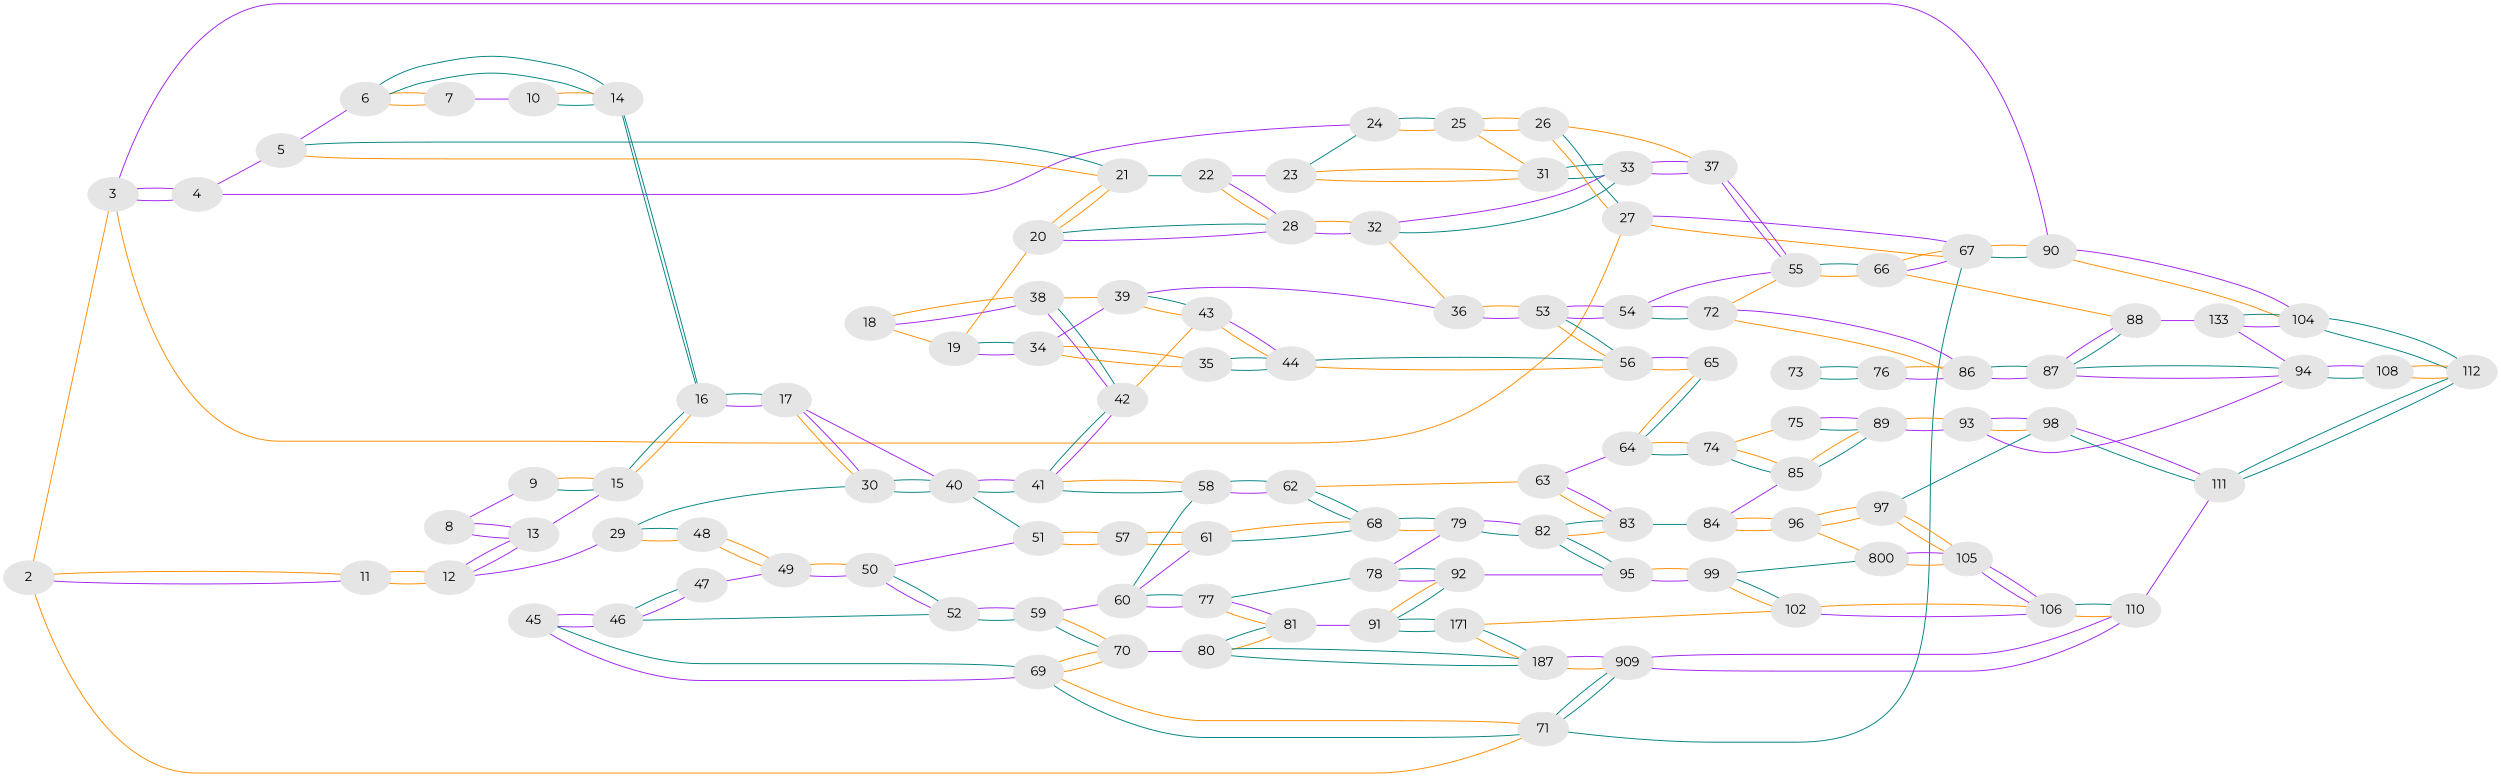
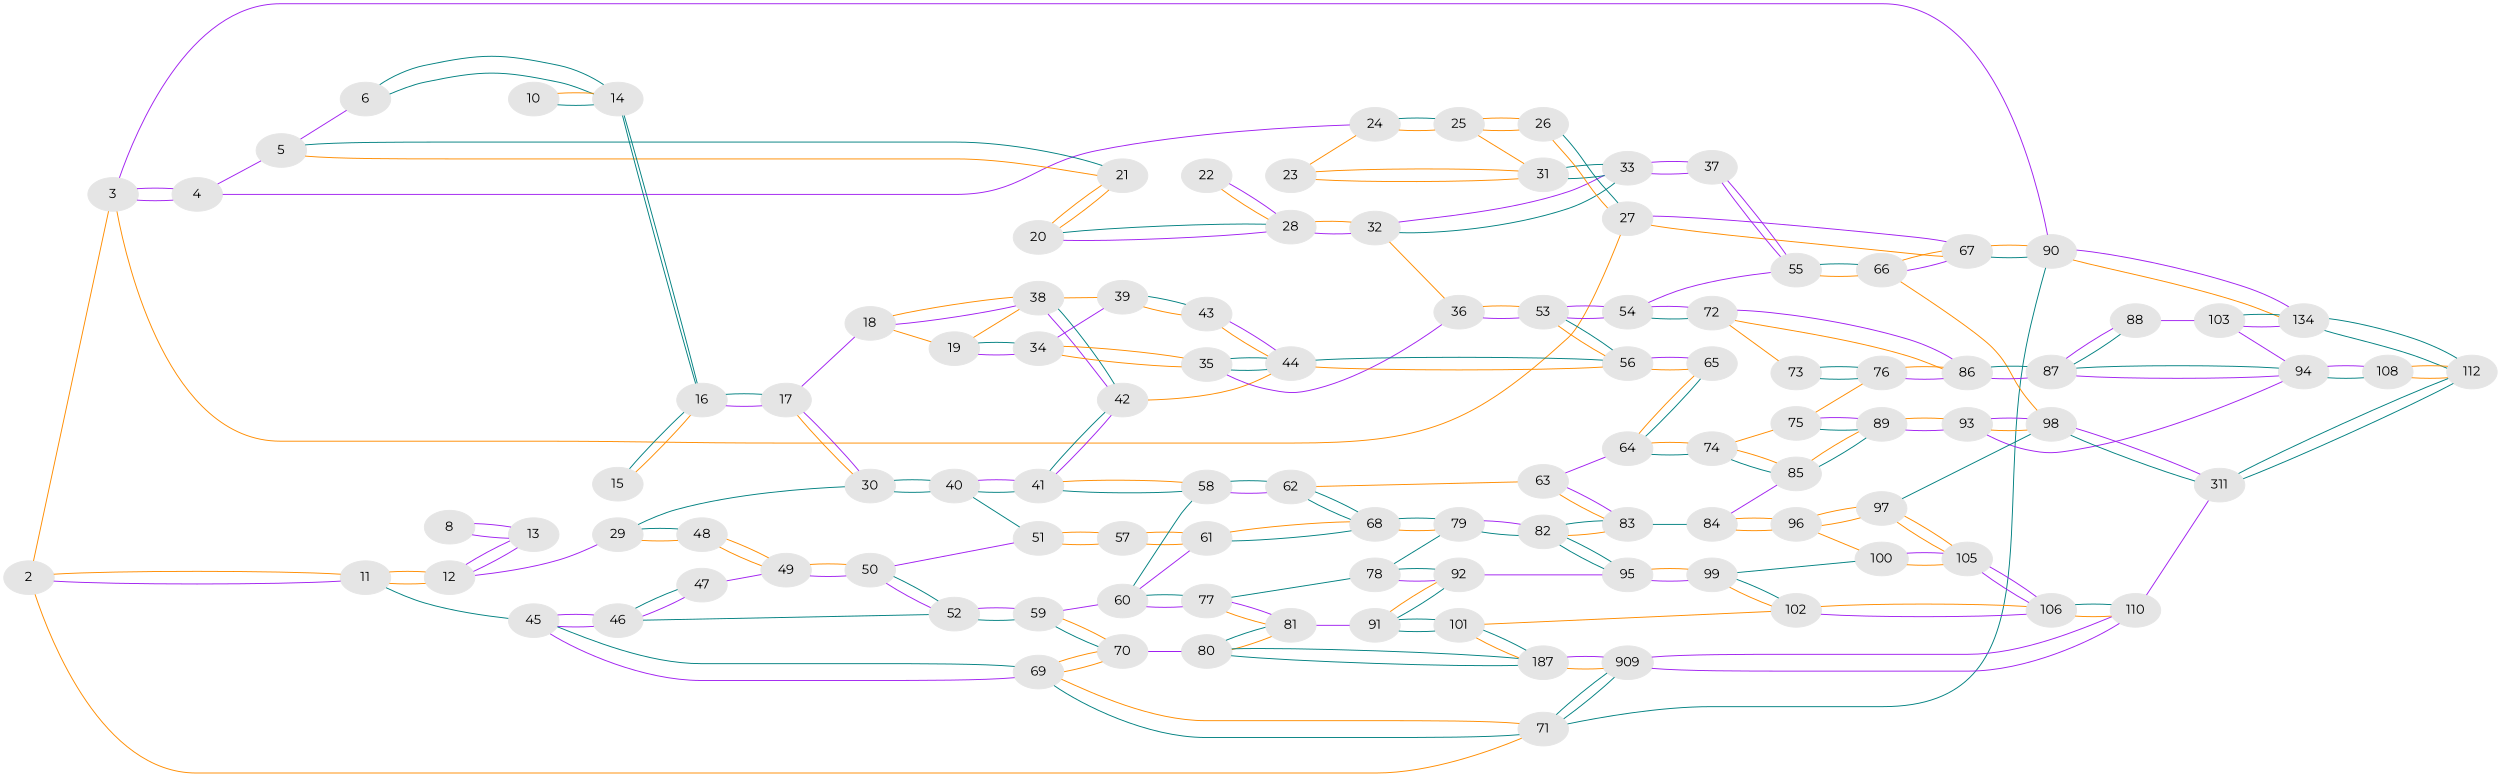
node "7": removed
edge "26" -- "37": removed
edge "24" -- "23": color teal -> darkorange
edge "21" -- "22": removed
edge "22" -- "23": removed
edge "39" -- "36": now "35" -- "36"
edge "55" -- "72": now "73" -- "72"
edge "20" -- "19": now "38" -- "19"
edge "66" -- "88": now "66" -- "98"
node "133": label "133" -> "103"
node "104": label "104" -> "134"
edge "43" -- "42": now "44" -- "42"
edge "76" -- "75": added
edge "17" -- "40": now "17" -- "18"
node "9": removed
node "111": label "111" -> "311"
edge "15" -- "13": removed
edge "79" -- "78": color purple -> teal
node "800": label "800" -> "100"
edge "11" -- "45": added
node "171": label "171" -> "101"
edge "67" -- "71": now "90" -- "71"
